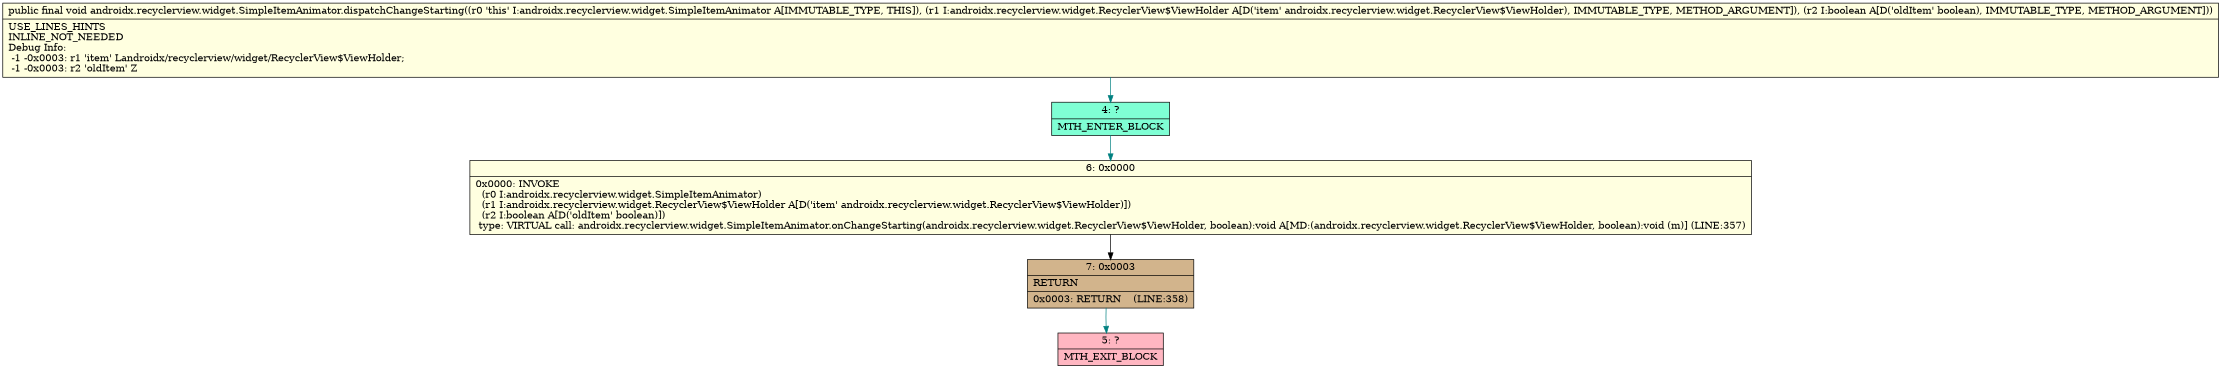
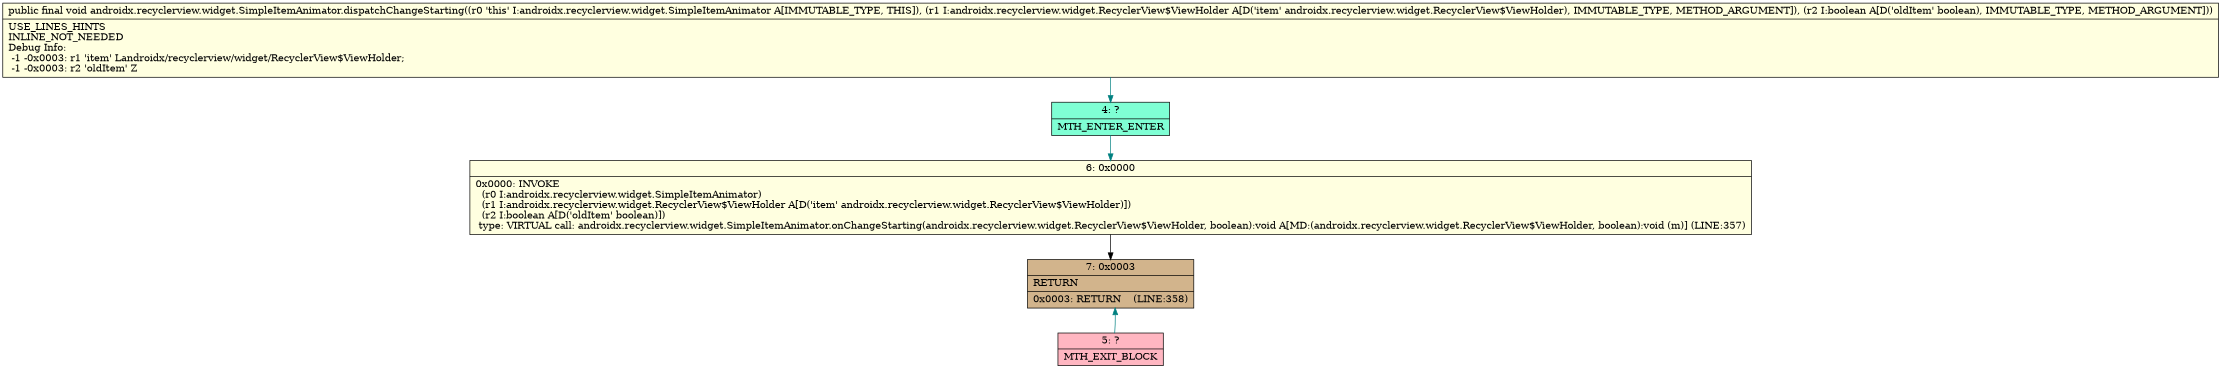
node "4: ?": text "MTH_ENTER_BLOCK" -> "MTH_ENTER_ENTER"
edge "7: 0x0003" -> "5: ?": reversed
